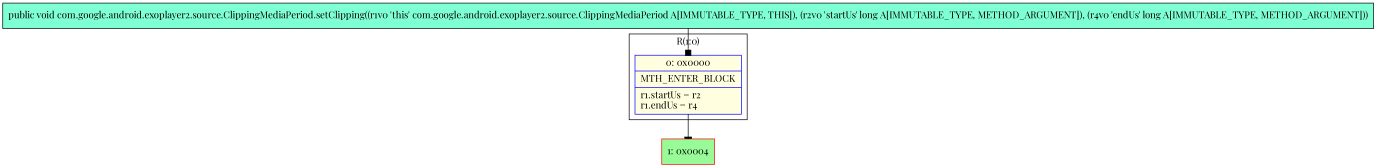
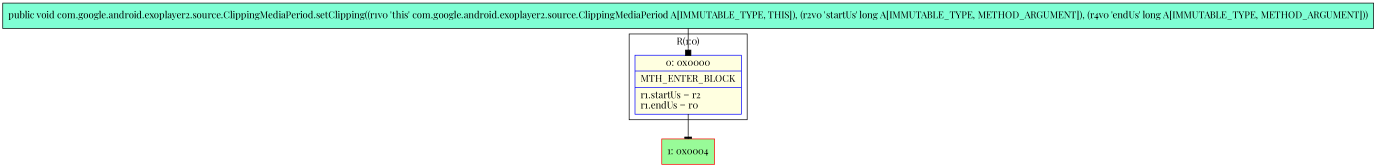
node "0: 0x0000": text "r1.endUs = r4" -> "r1.endUs = r0"
